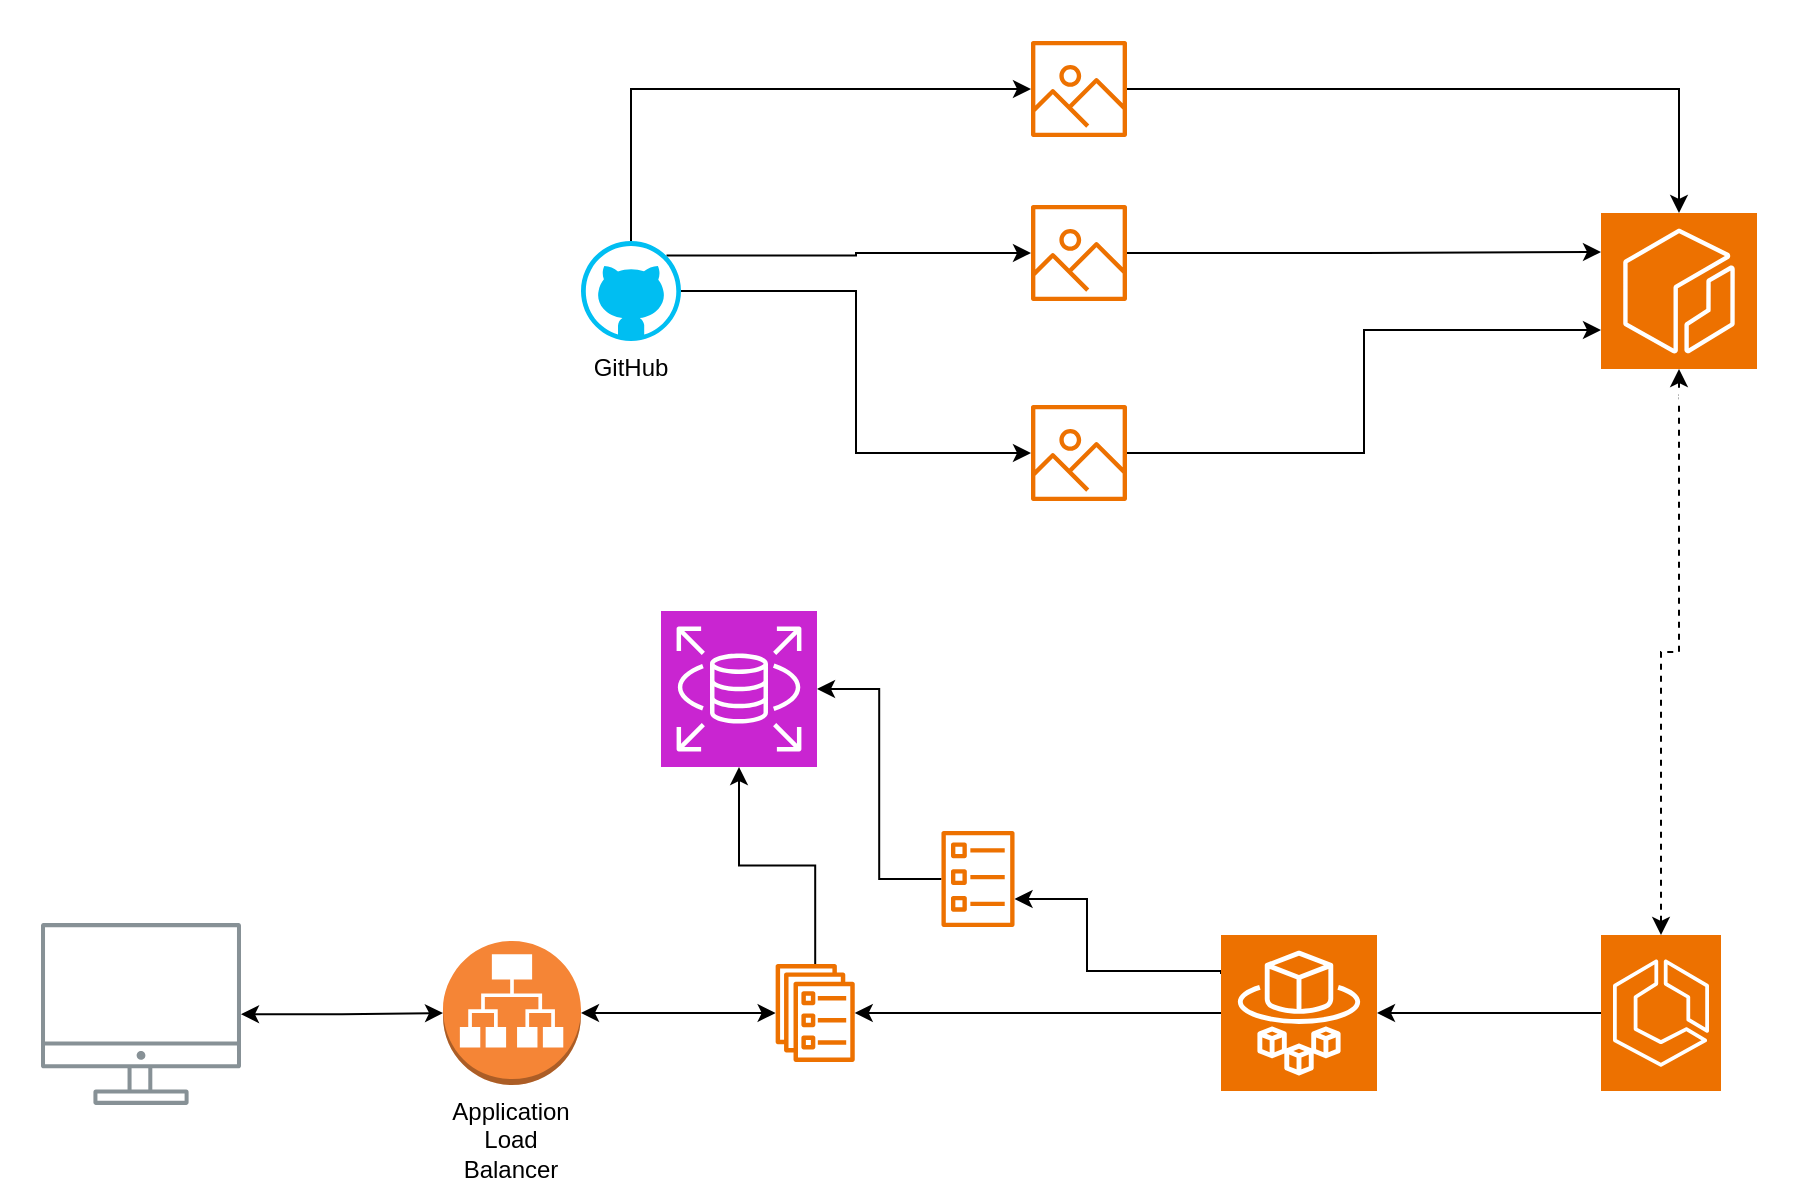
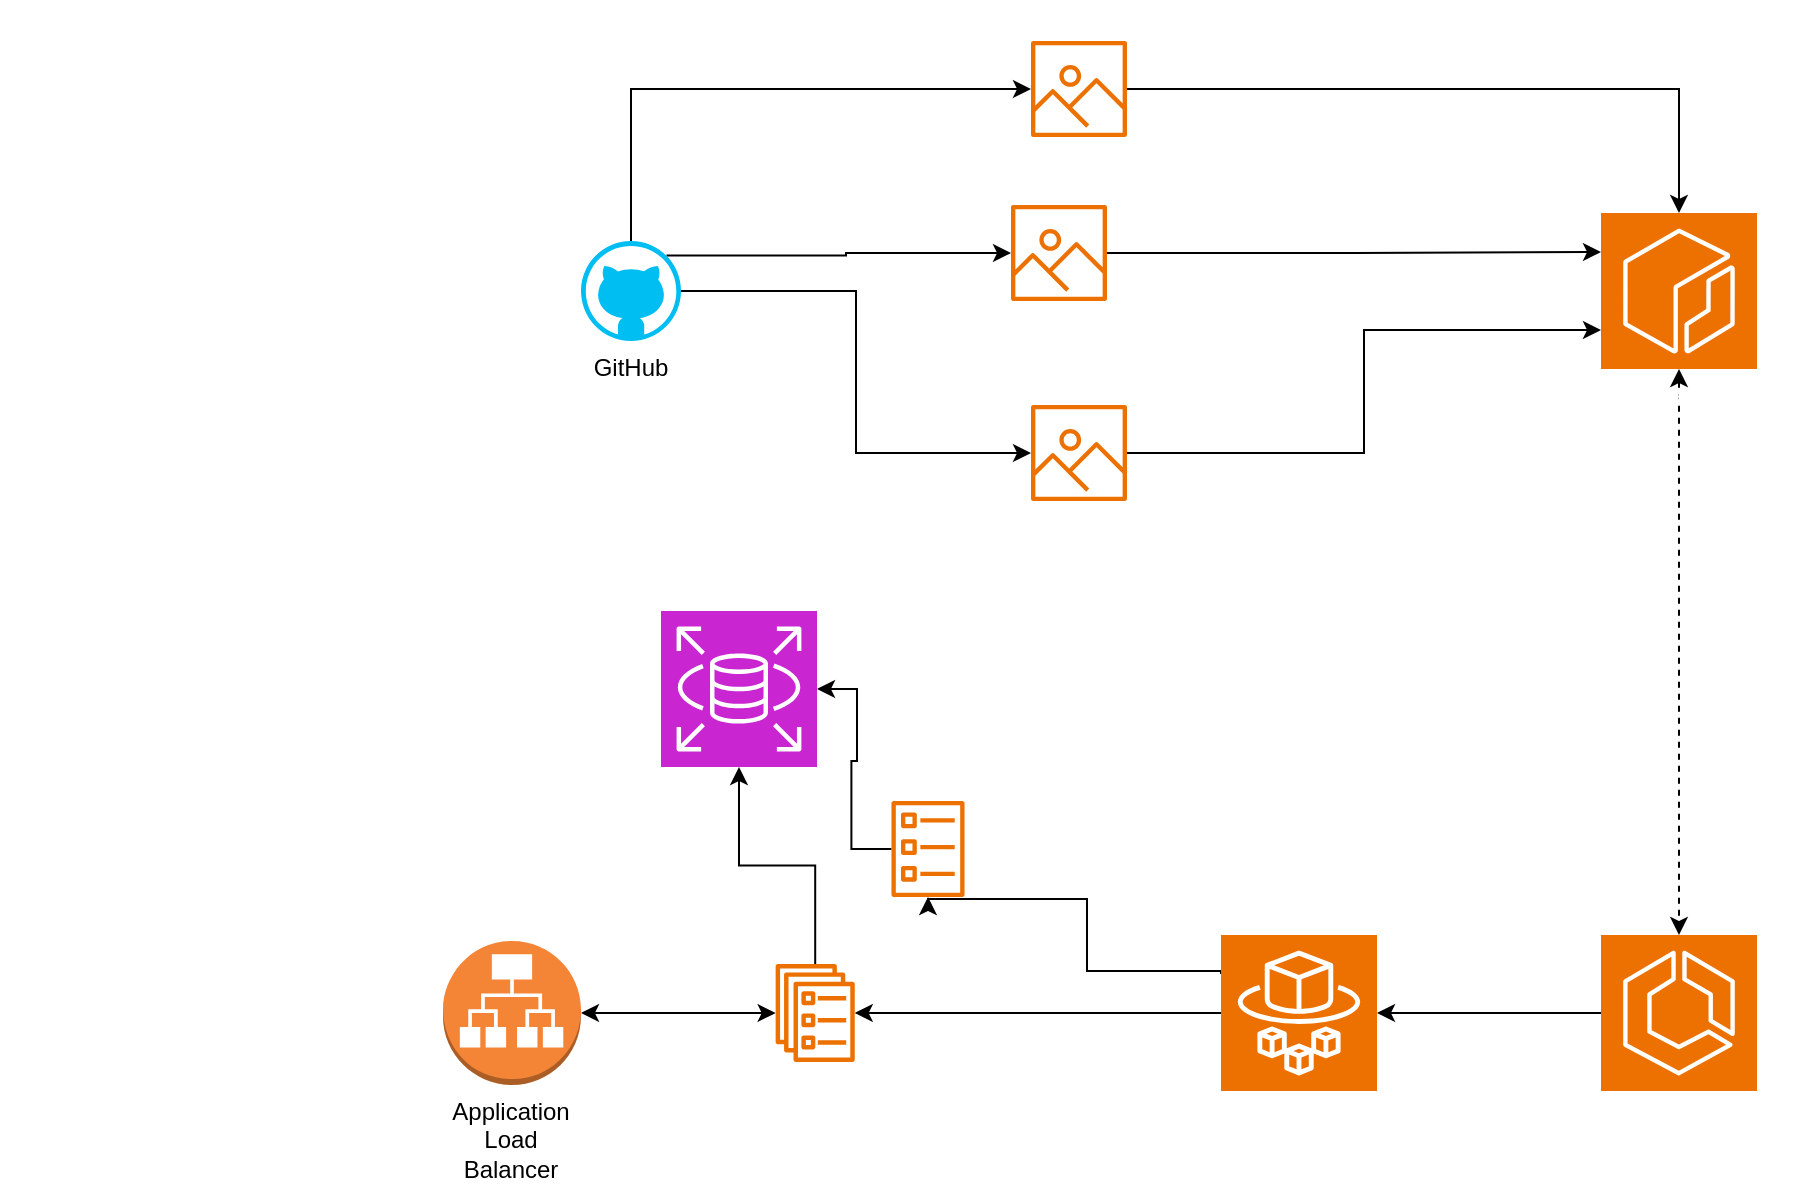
node "SatChecker API": moved (1079, 253) -> (1059, 253)
node "Database update scheduled task": moved (978, 879) -> (928, 849)
node "Amazon ECS": size 120x156 -> 156x156
node "API Endpoints": removed
edge "Application Load Balancer" -- "API Endpoints": removed
